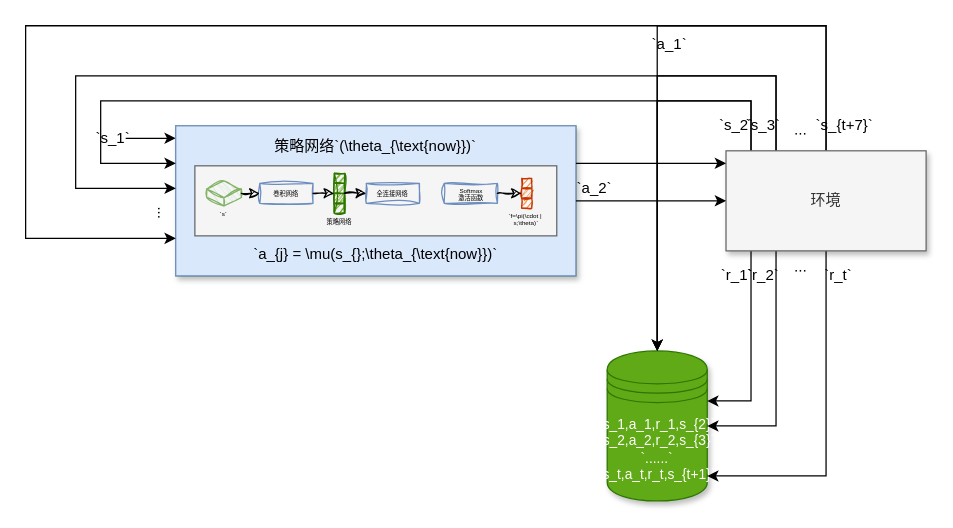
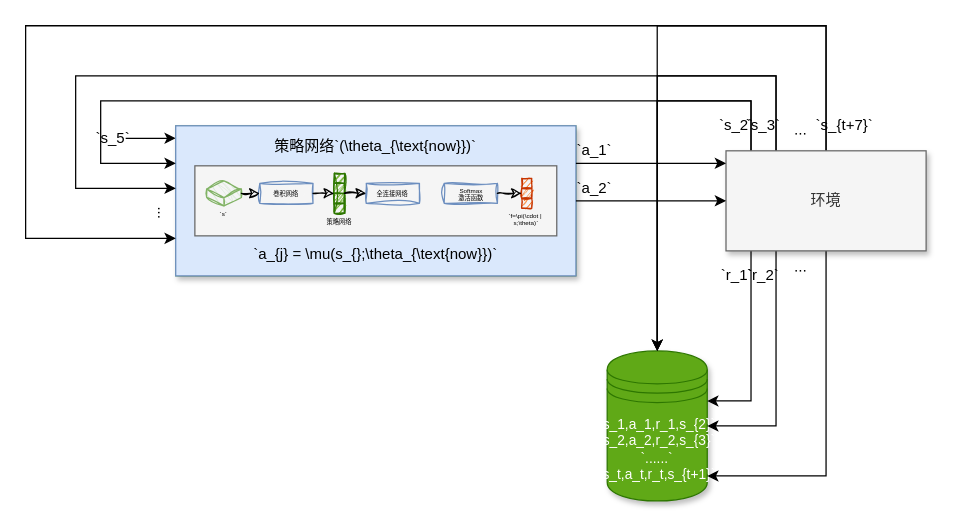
node "`a_1`": moved (669, 44) -> (594, 151)
node "`s_1`": label "`s_1`" -> "`s_5`"
node "`r_t`": removed
